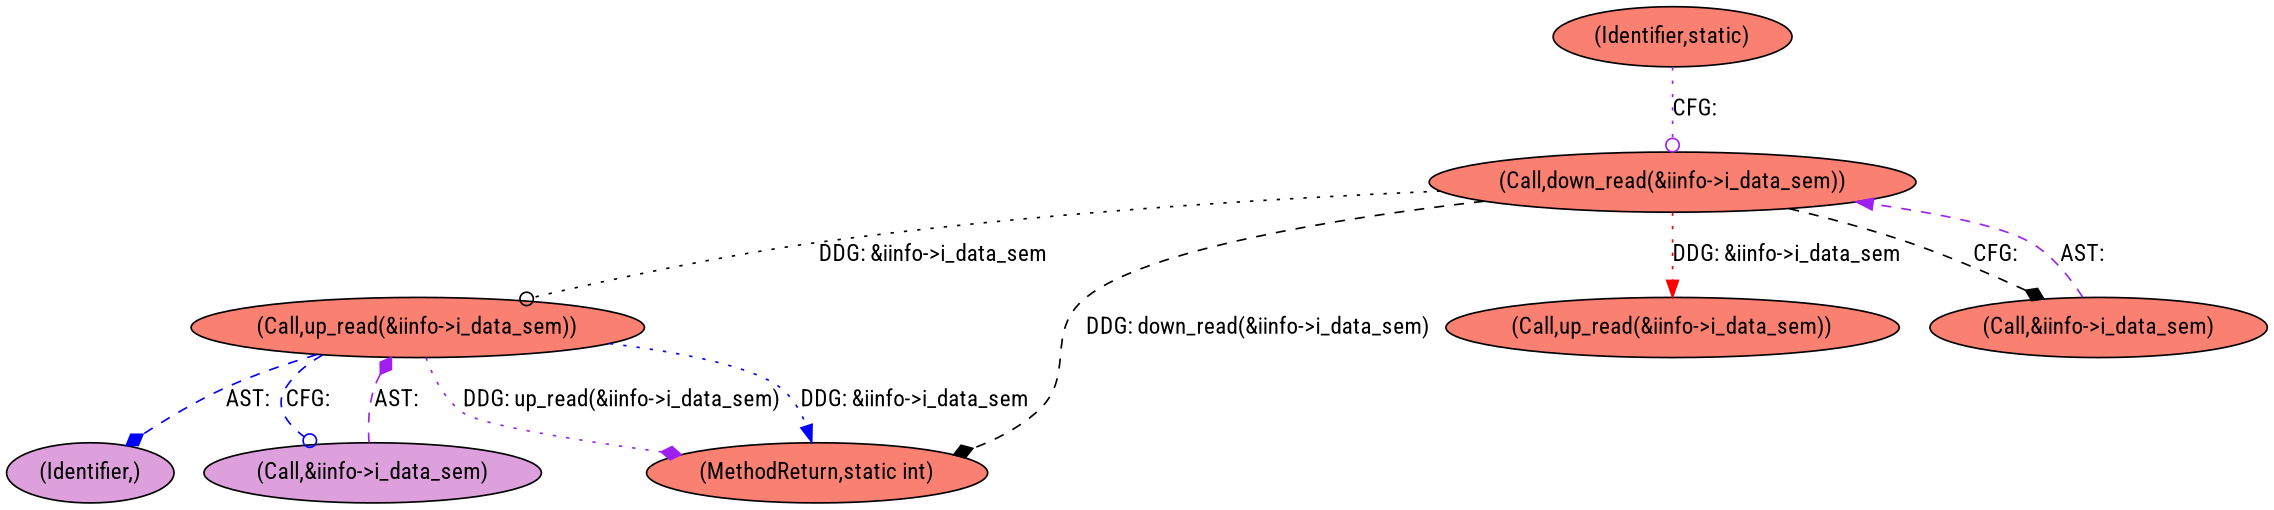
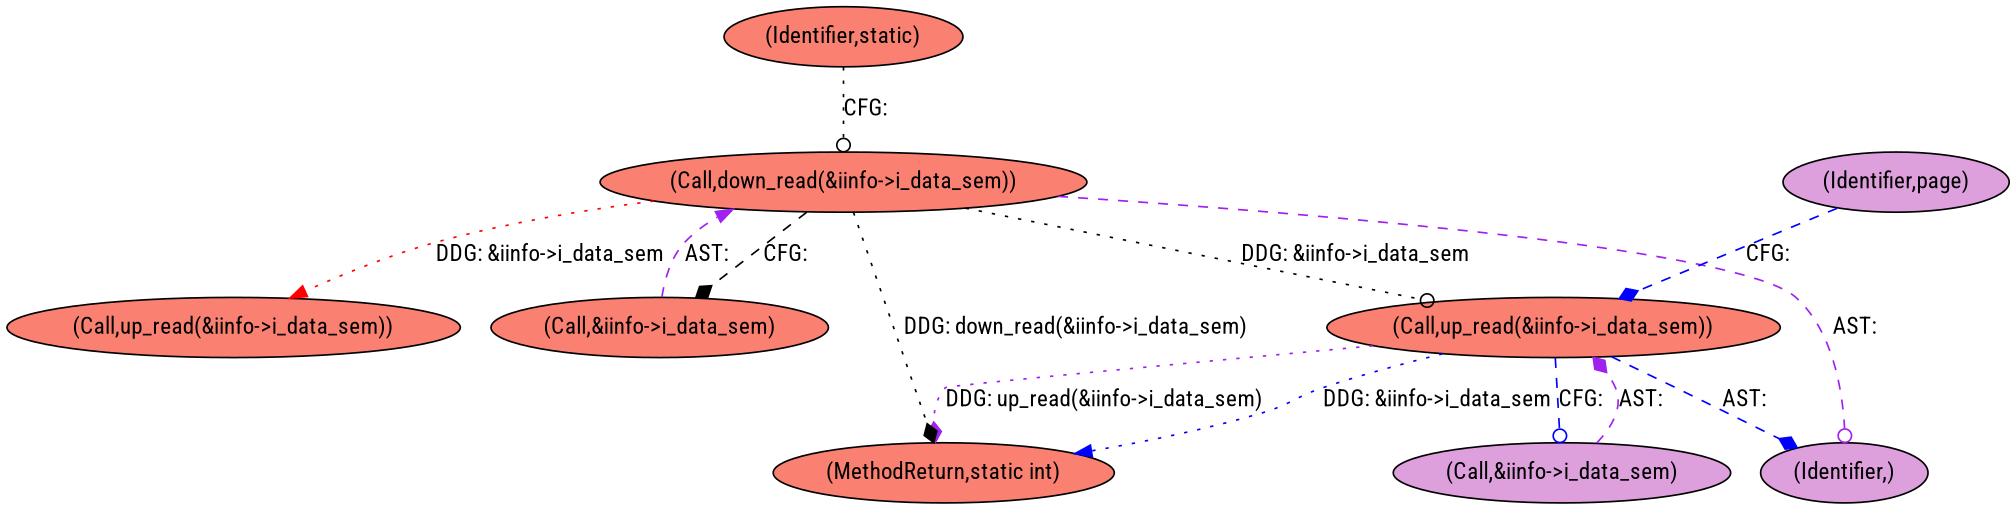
edge "(Identifier,static)" -> "(Call,down_read(&iinfo->i_data_sem))": color purple -> black
node "(Identifier,page)": added
edge "(Call,down_read(&iinfo->i_data_sem))" -> "(Identifier,)": added, label "AST:"
edge "(Call,down_read(&iinfo->i_data_sem))" -> "(MethodReturn,static int)": style dashed -> dotted
